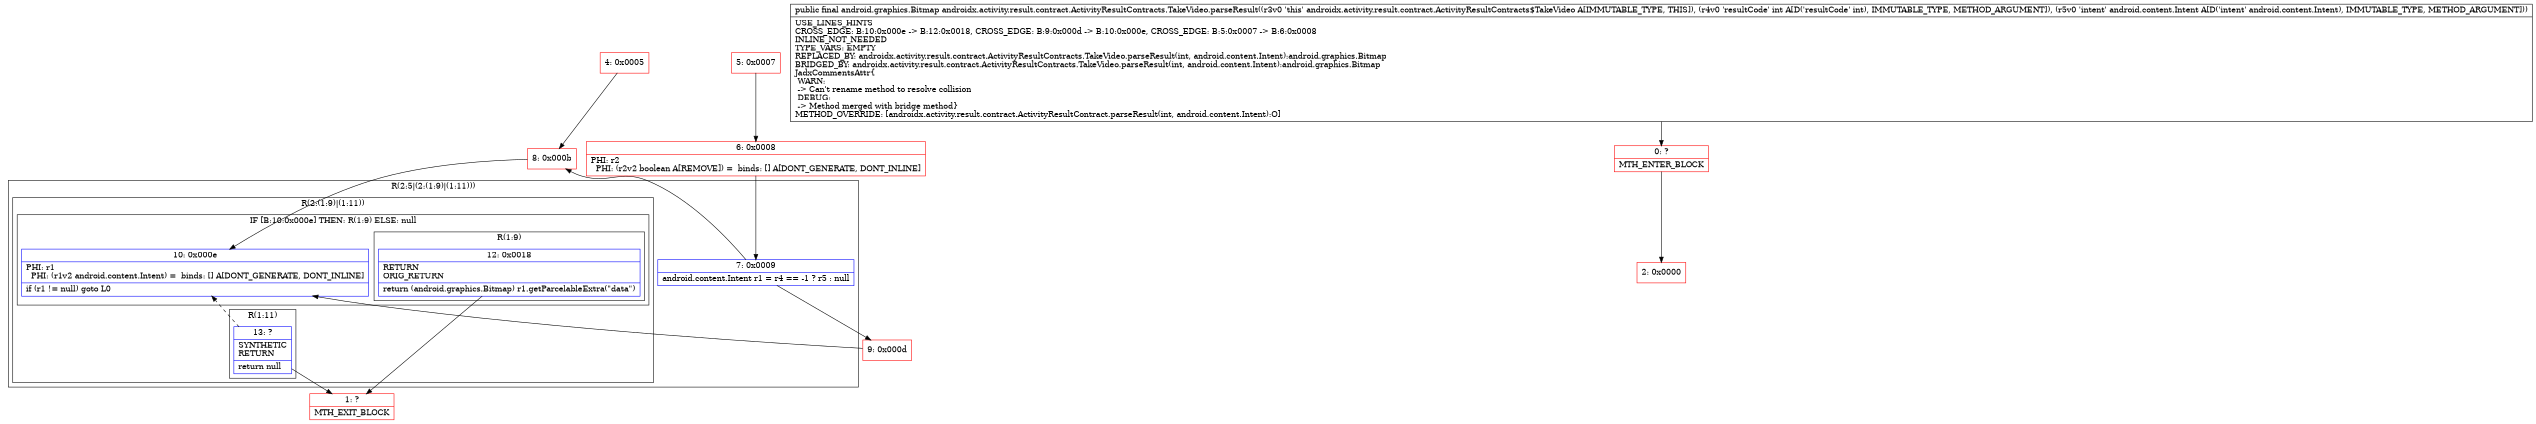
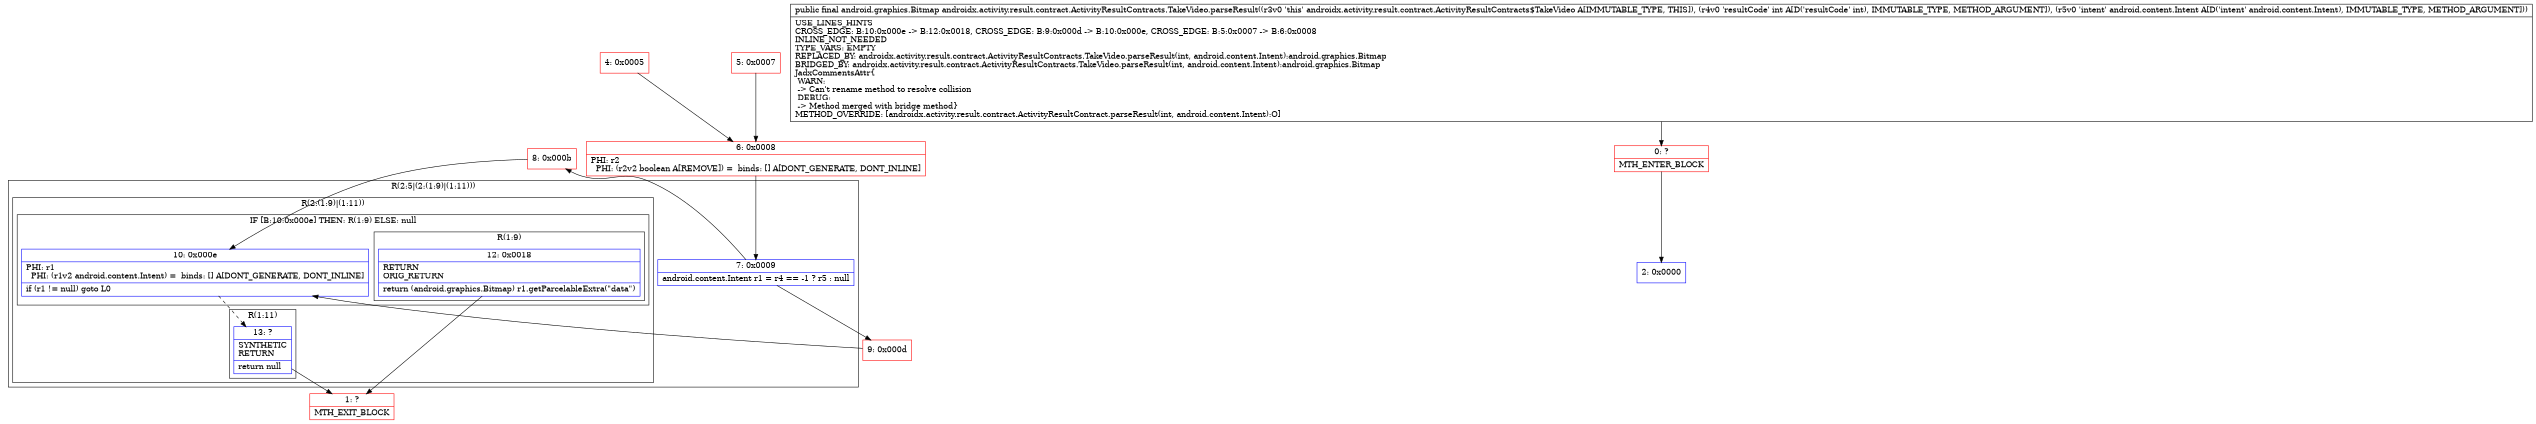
edge "4: 0x0005" -> "8: 0x000b": now "4: 0x0005" -> "6: 0x0008"
node "2: 0x0000": color red -> blue
edge "13: ?" -> "10: 0x000e": reversed
